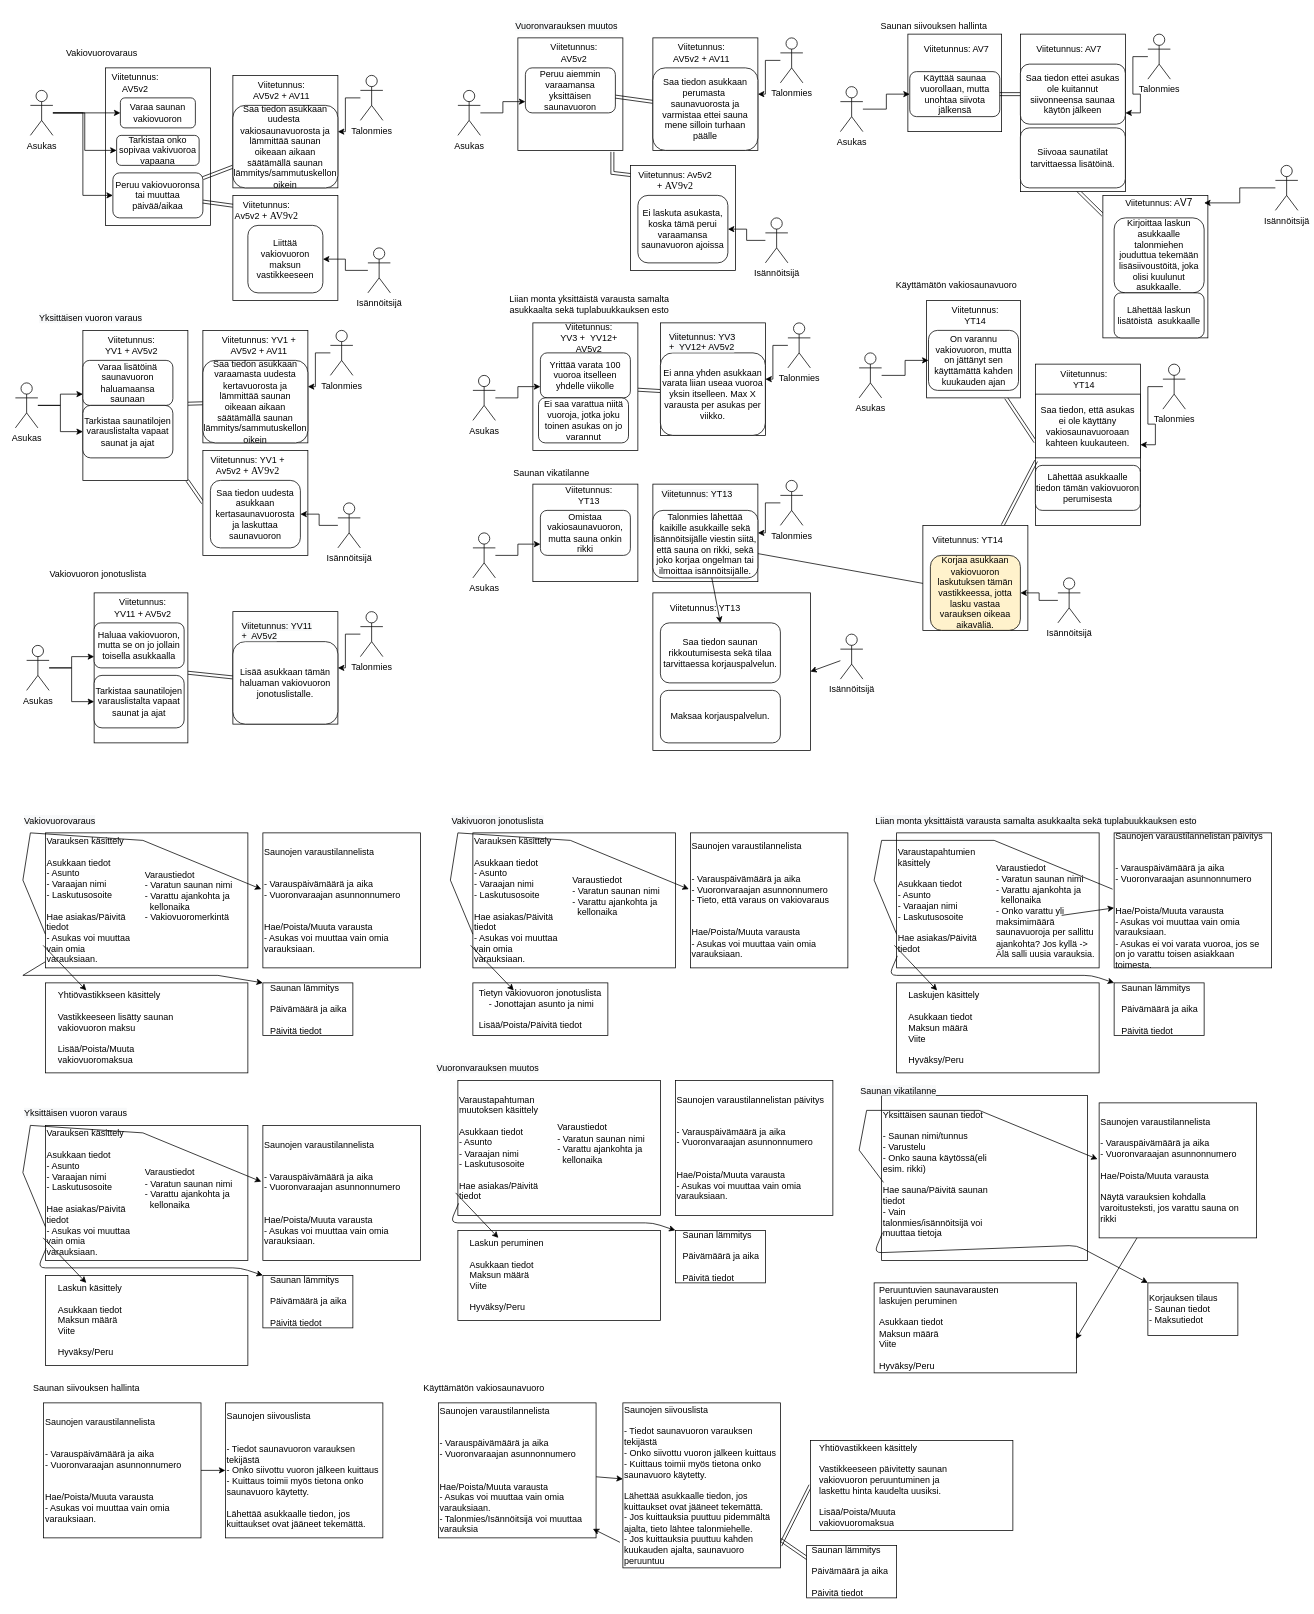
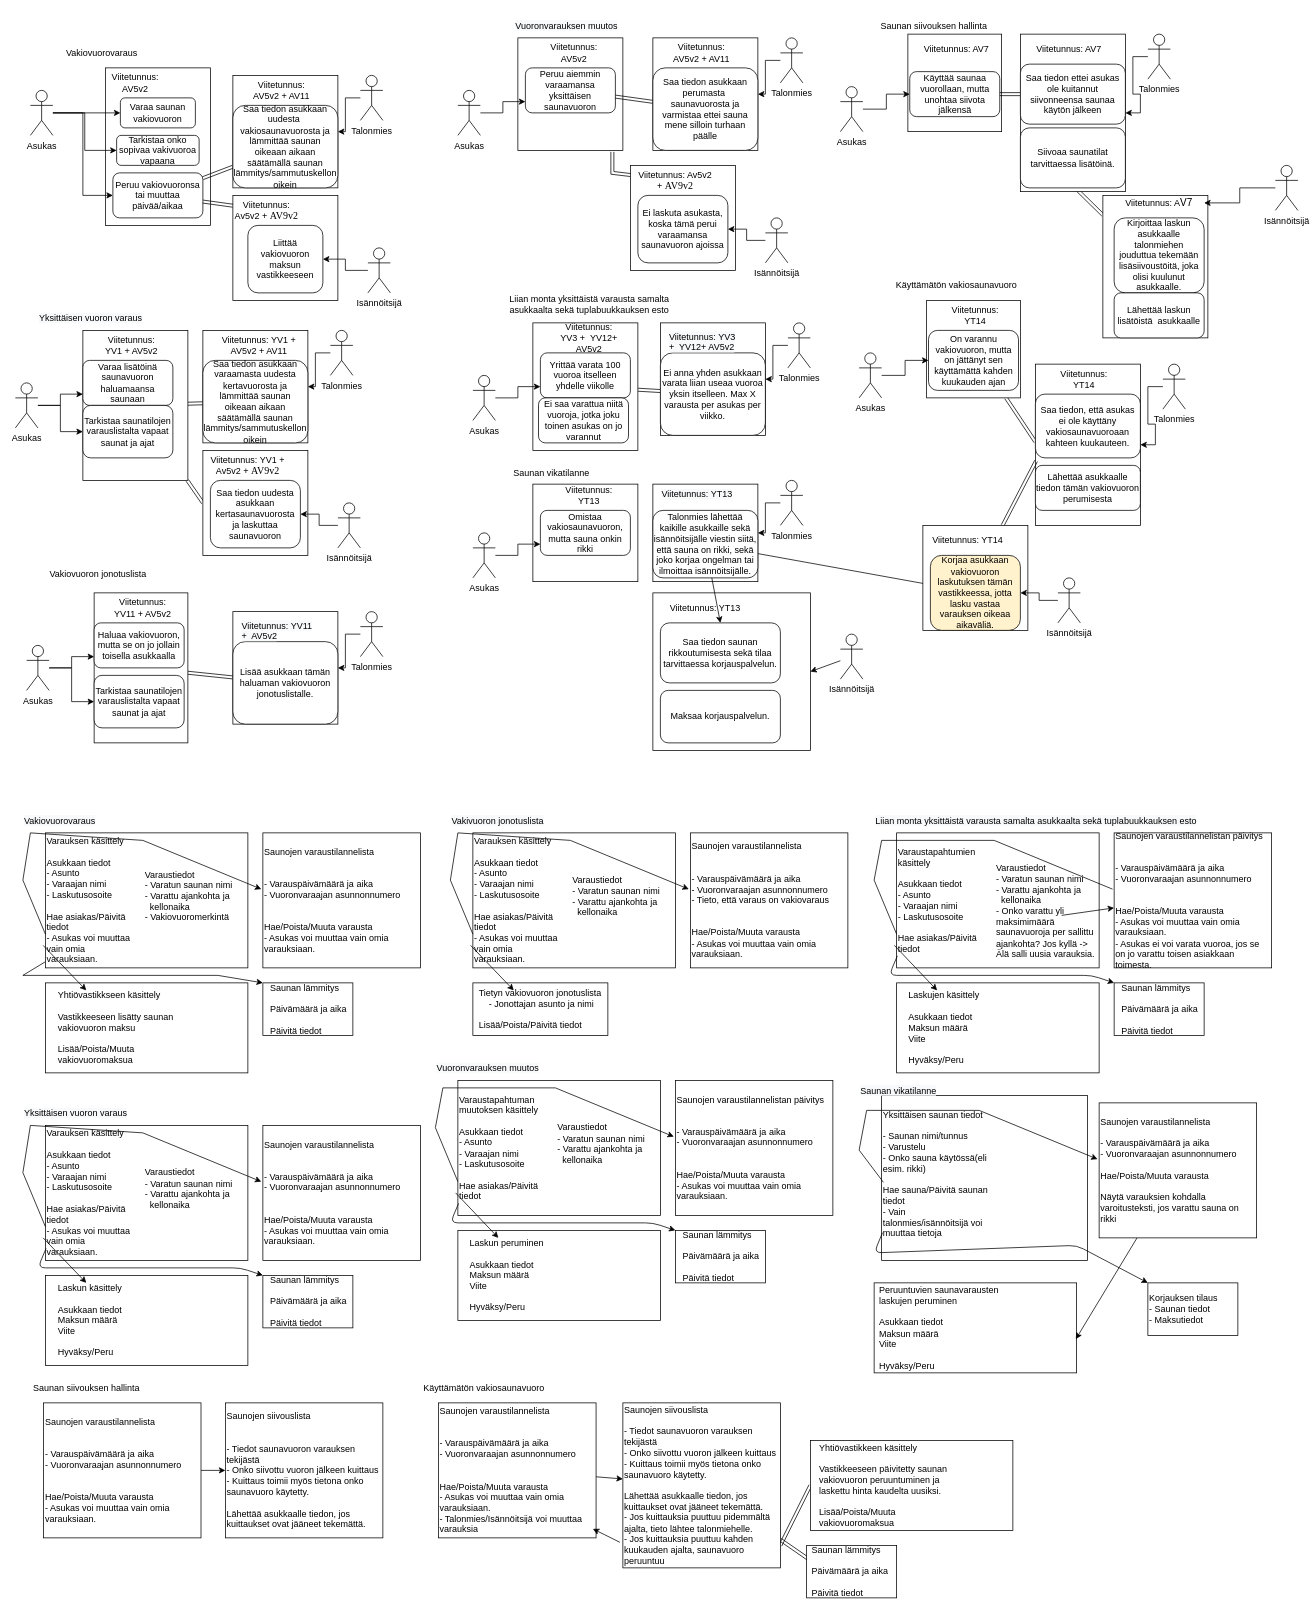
node "Saa tiedon, että asukas ei ole käyttäny vakiosaunavuoroaan kahteen kuukauteen.": shape rectangle -> rounded rectangle
edge "Varaustapahtuman muutoksen käsittely Asukkaan tiedot - Asunto - Varaajan nimi - Laskutusosoite Hae asiakas/Päivitä tiedot" -> "Saunojen varaustilannelistan päivitys - Varauspäivämäärä ja aika - Vuoronvaraajan asunnonnumero Hae/Poista/Muuta varausta - Asukas voi muuttaa vain omia varauksiaan.": added
